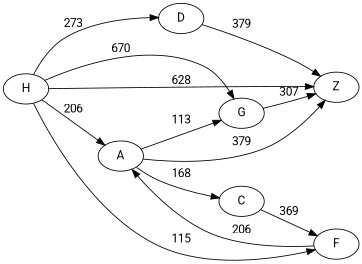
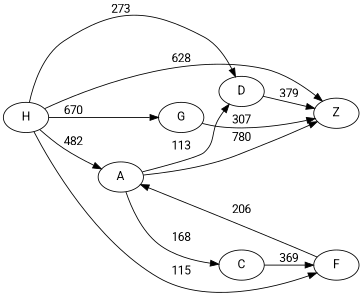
edge "H" -> "A": label "206" -> "482"
edge "A" -> "G": now "A" -> "D"
edge "A" -> "Z": label "379" -> "780"
